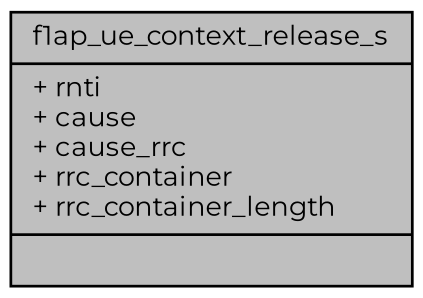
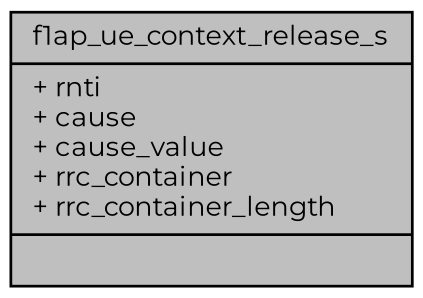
node "f1ap_ue_context_release_s": text "+ cause_rrc" -> "+ cause_value"
